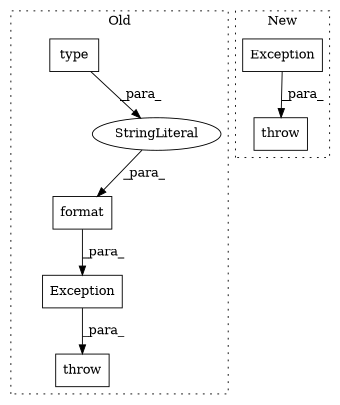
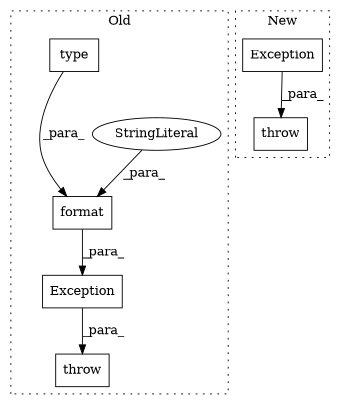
edge "type" -> "StringLiteral": now "type" -> "format"
